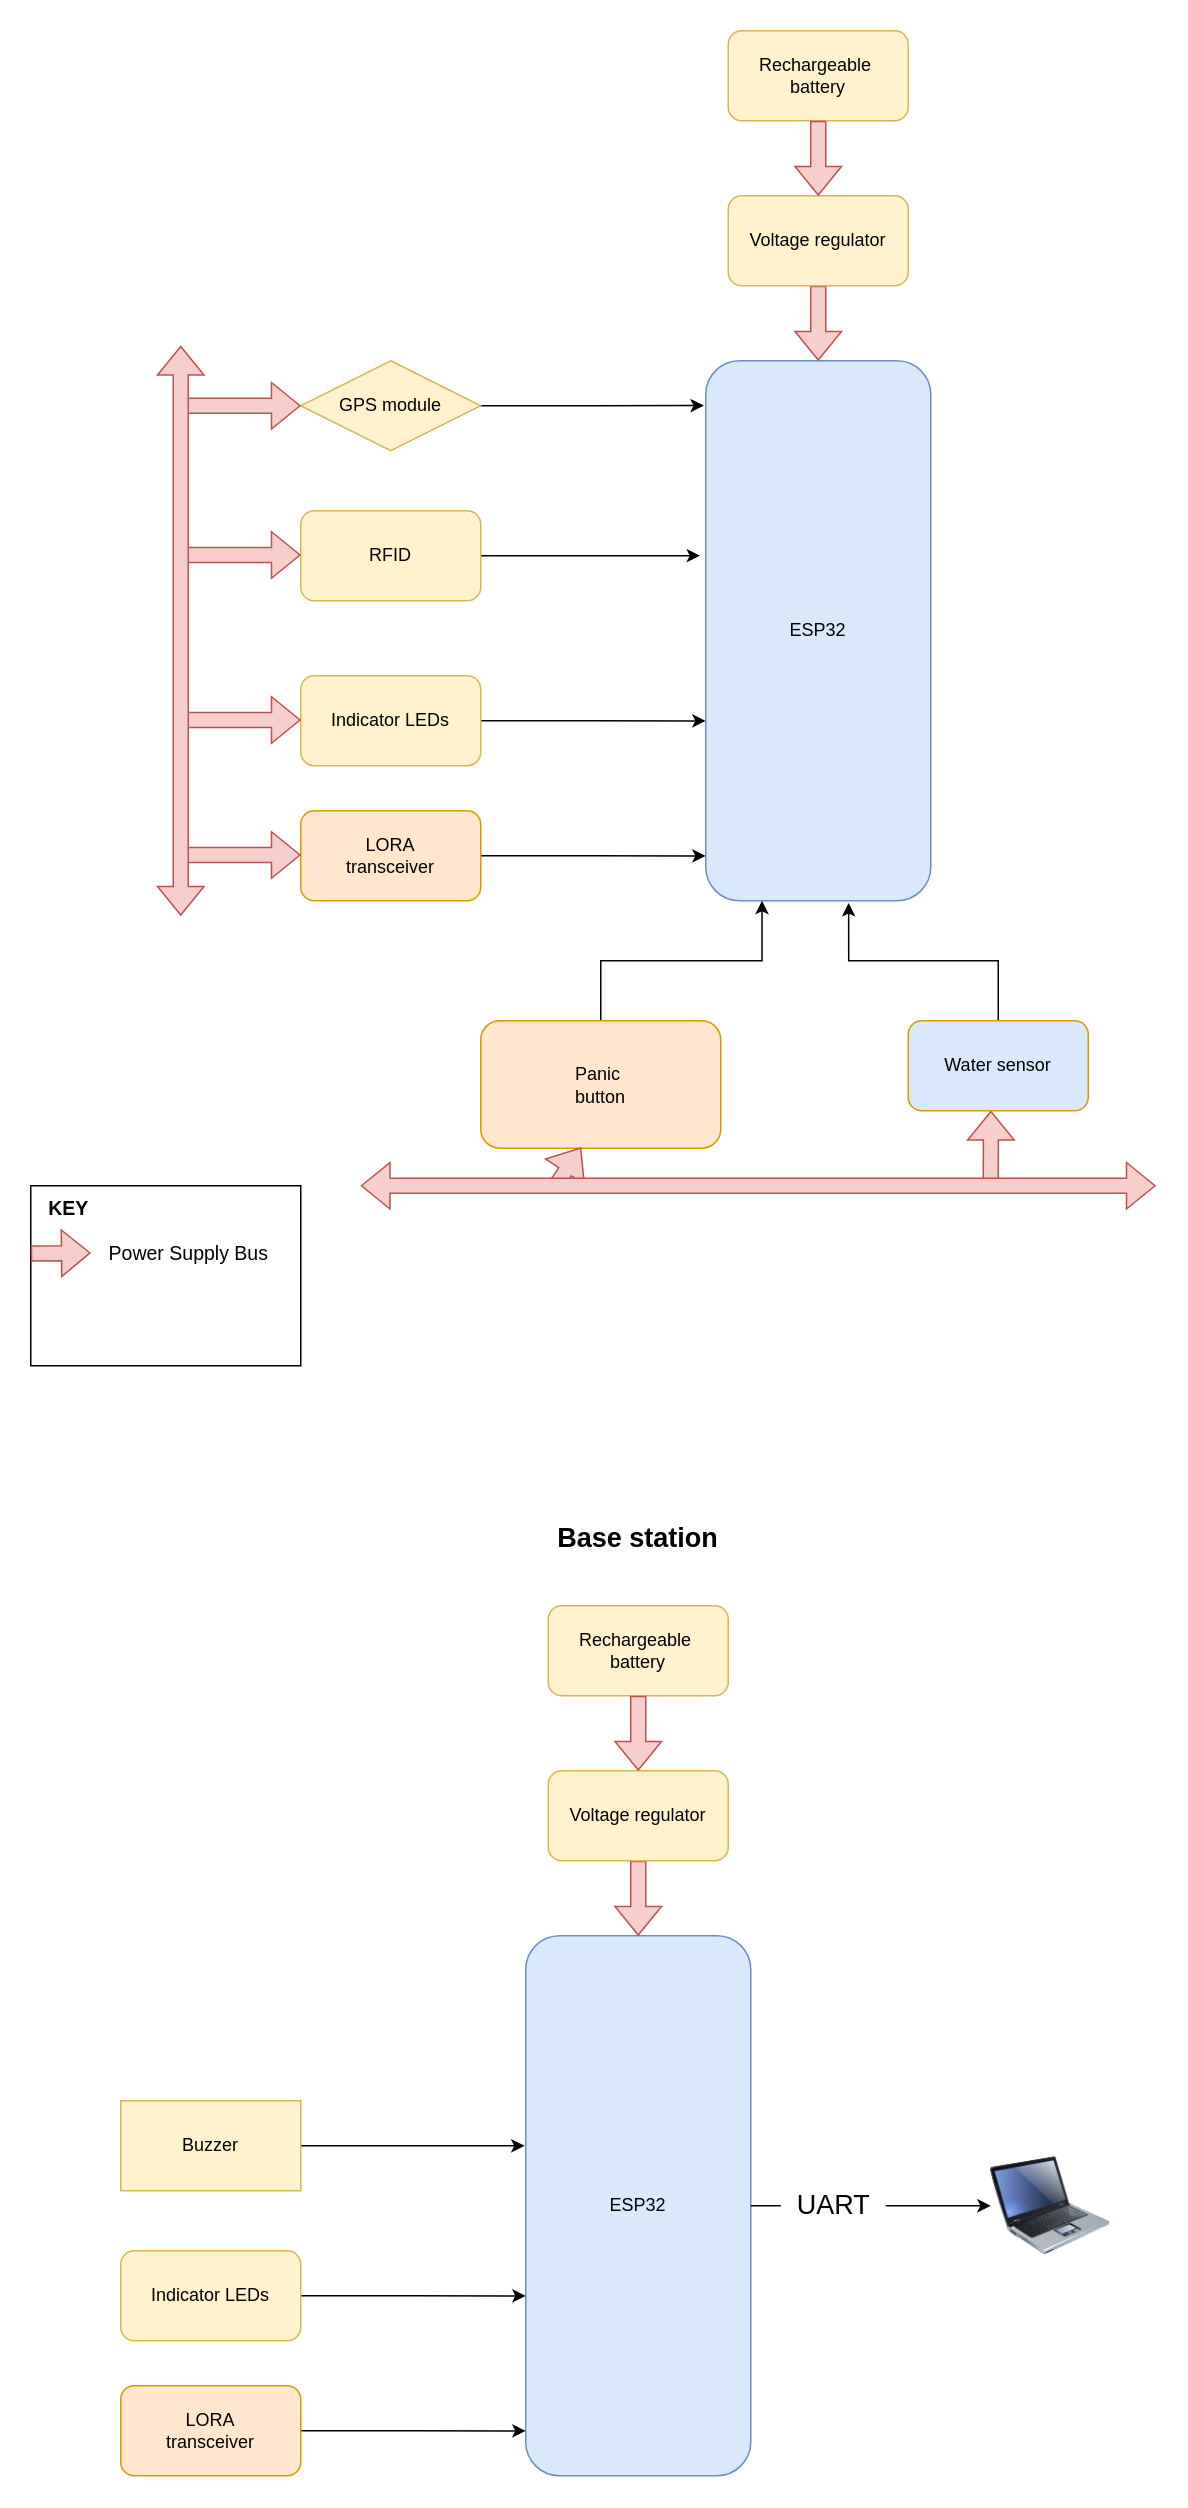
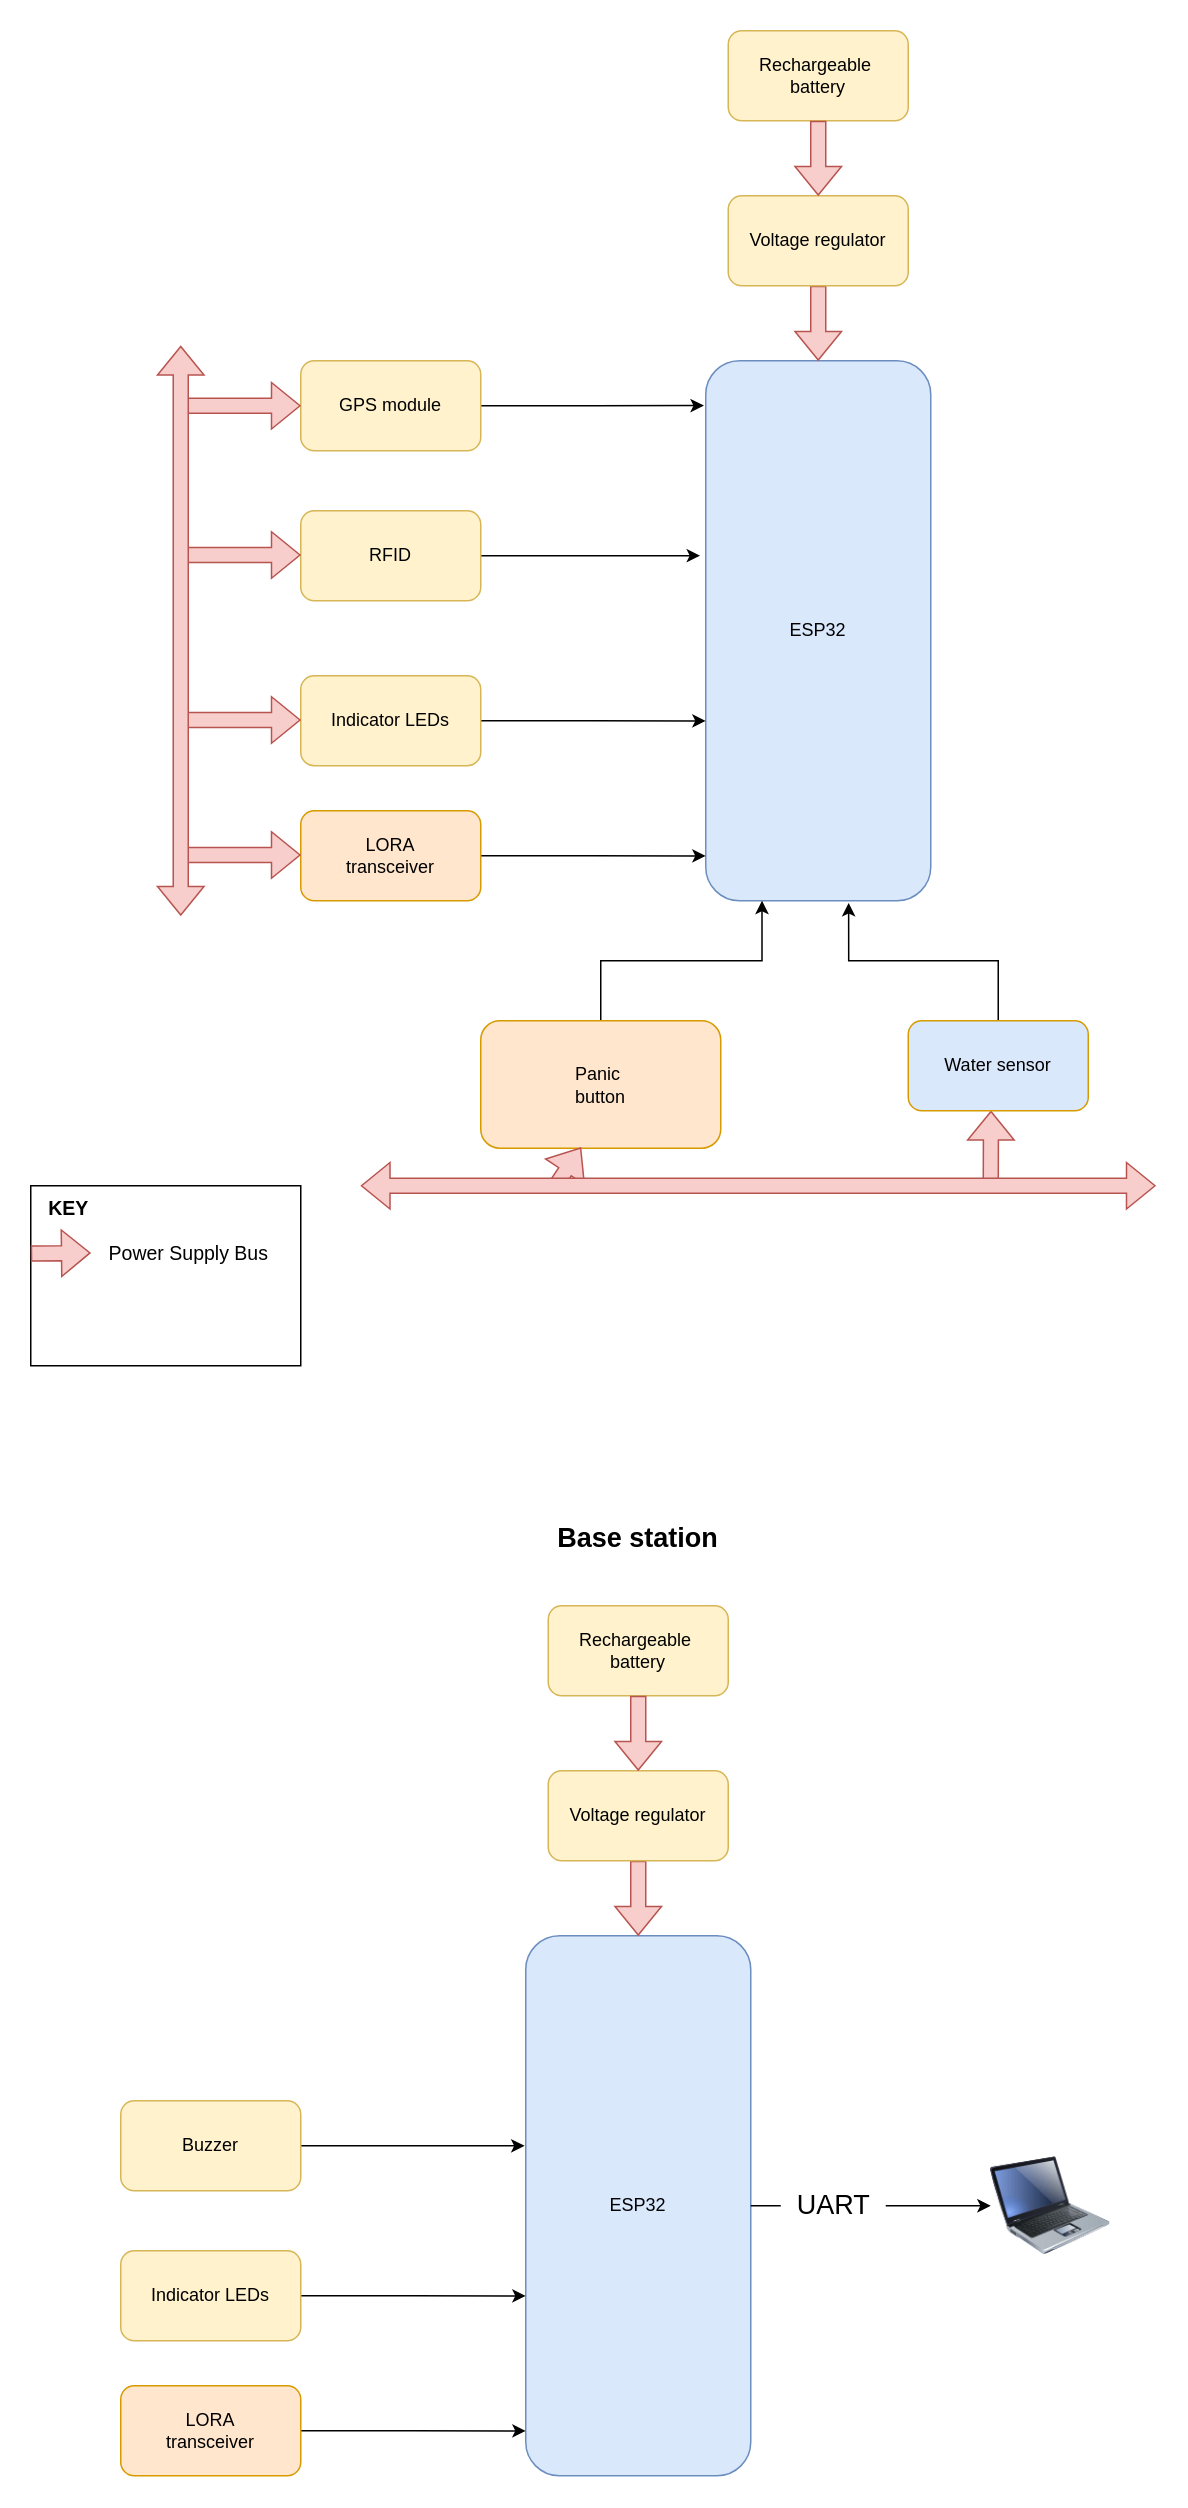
node "GPS module": shape diamond -> rounded rectangle
node "Buzzer": shape rectangle -> rounded rectangle
